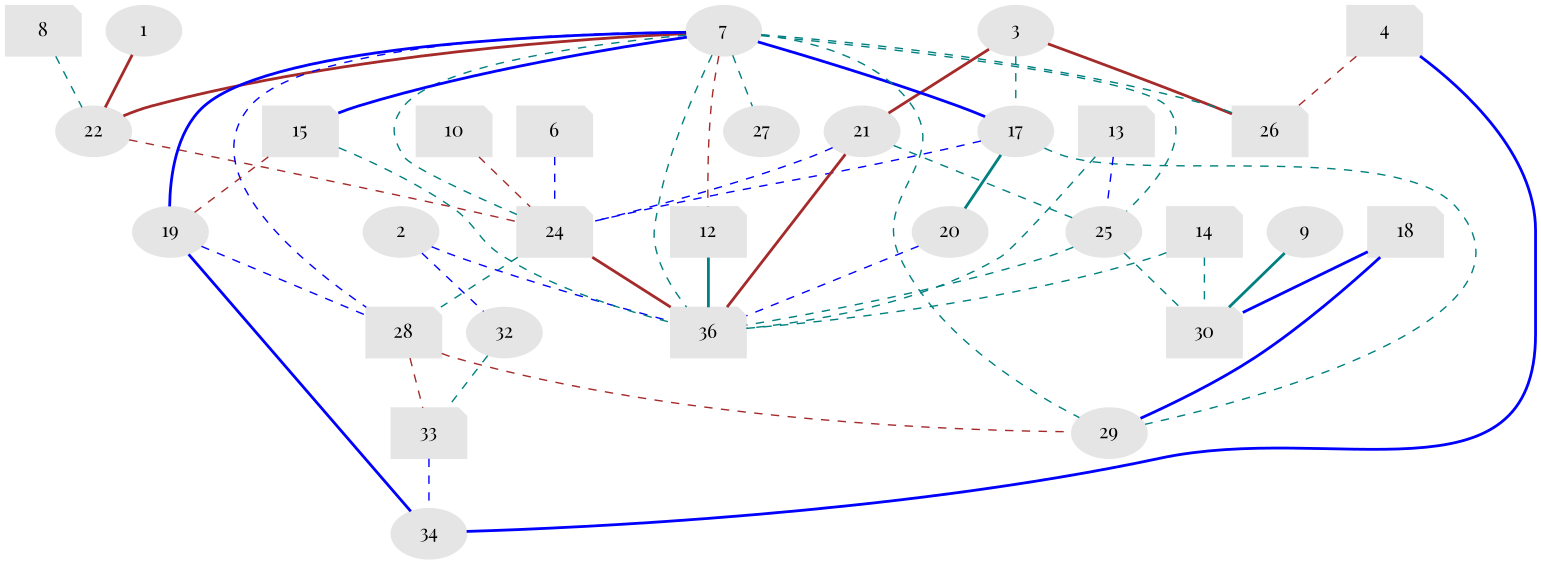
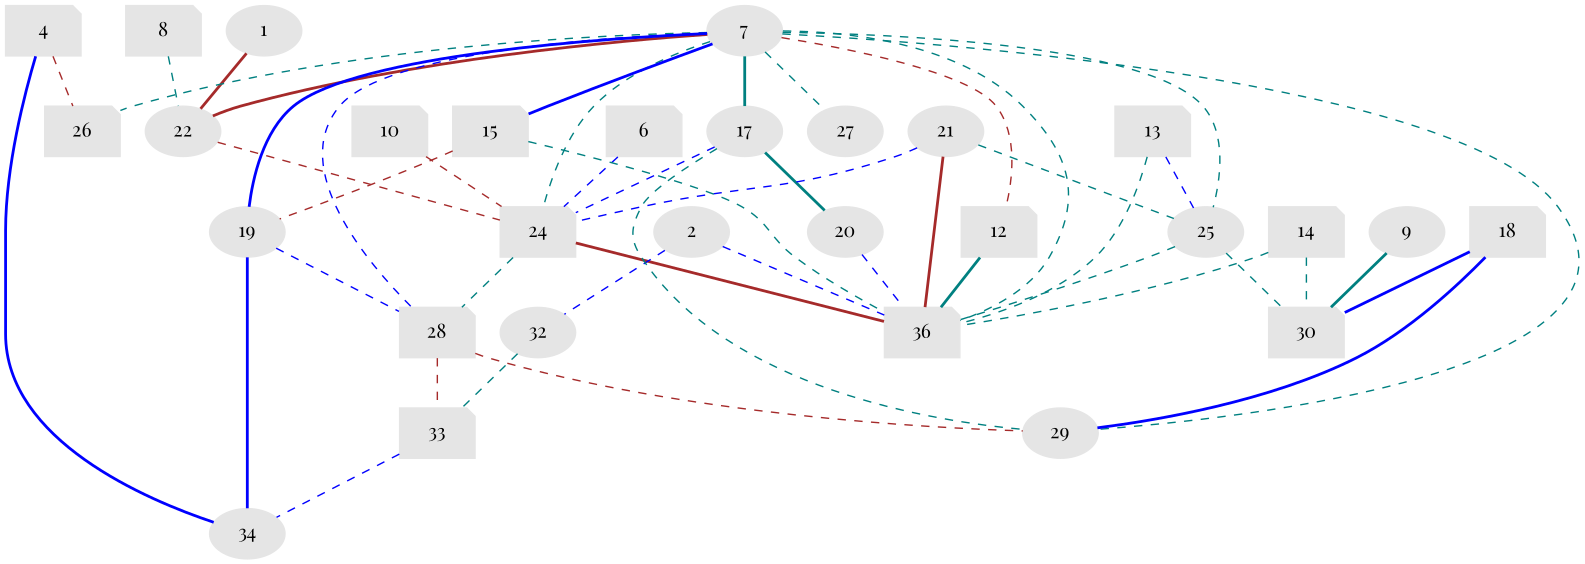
node "3": removed
edge "7" -- "17": color blue -> teal
